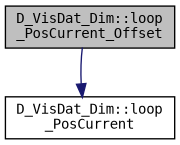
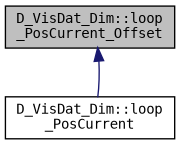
edge "D_VisDat_Dim::loop _PosCurrent_Offset" -> "D_VisDat_Dim::loop _PosCurrent": reversed
